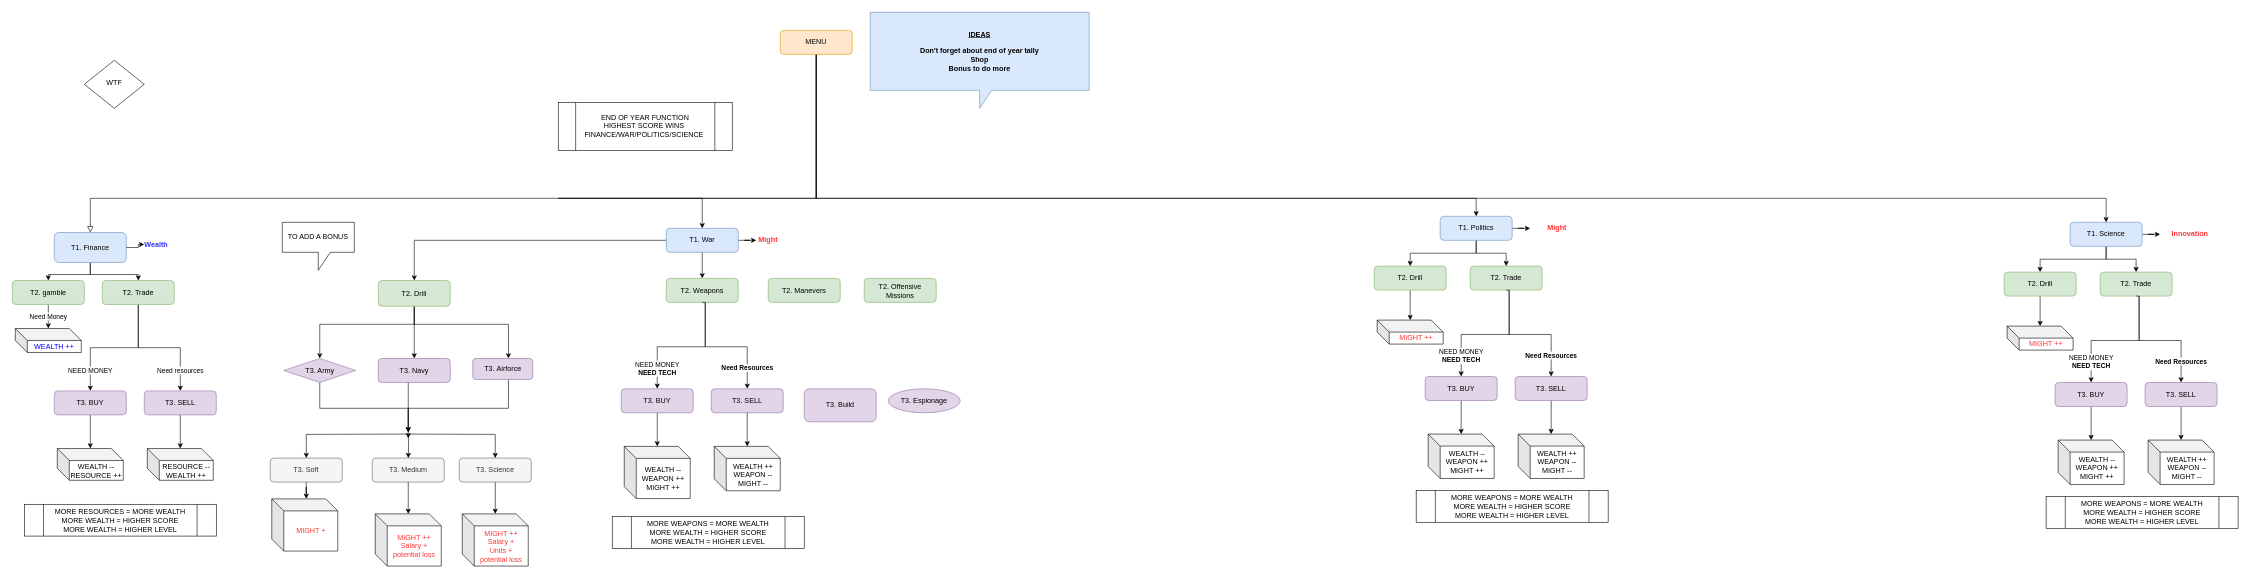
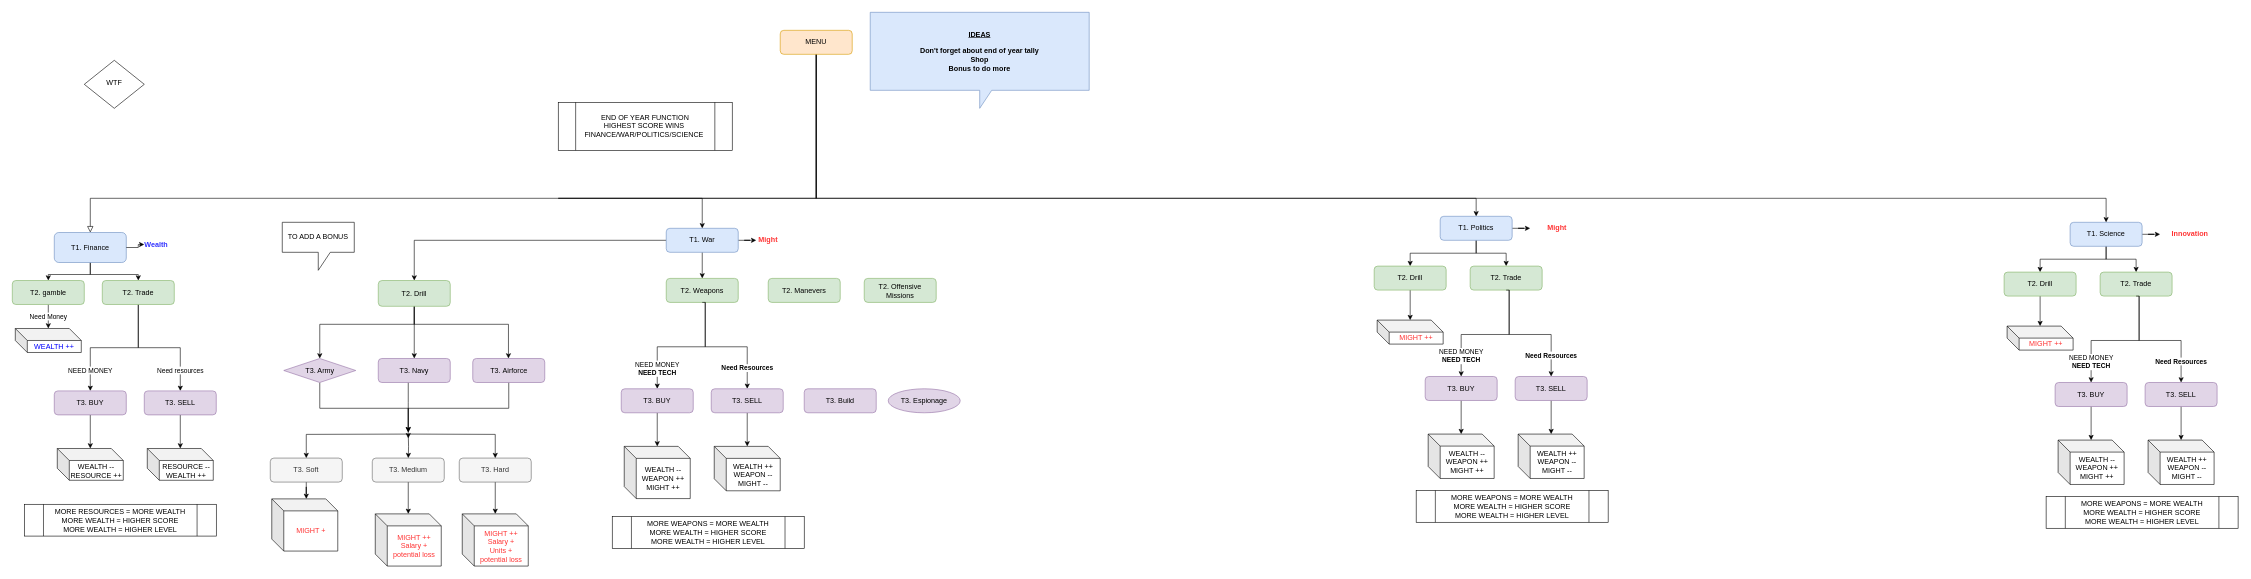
node "T3. Airforce": size 60x21 -> 72x24
node "T3. Build": size 72x33 -> 72x24
node "T3. Science": label "T3. Science" -> "T3. Hard"
